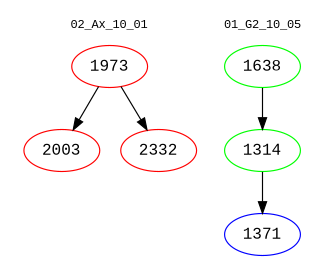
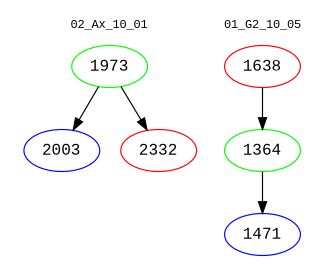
node "1973": color red -> green
node "1638": color green -> red
node "2003": color red -> blue
node "1314": label "1314" -> "1364"
node "1371": label "1371" -> "1471"
